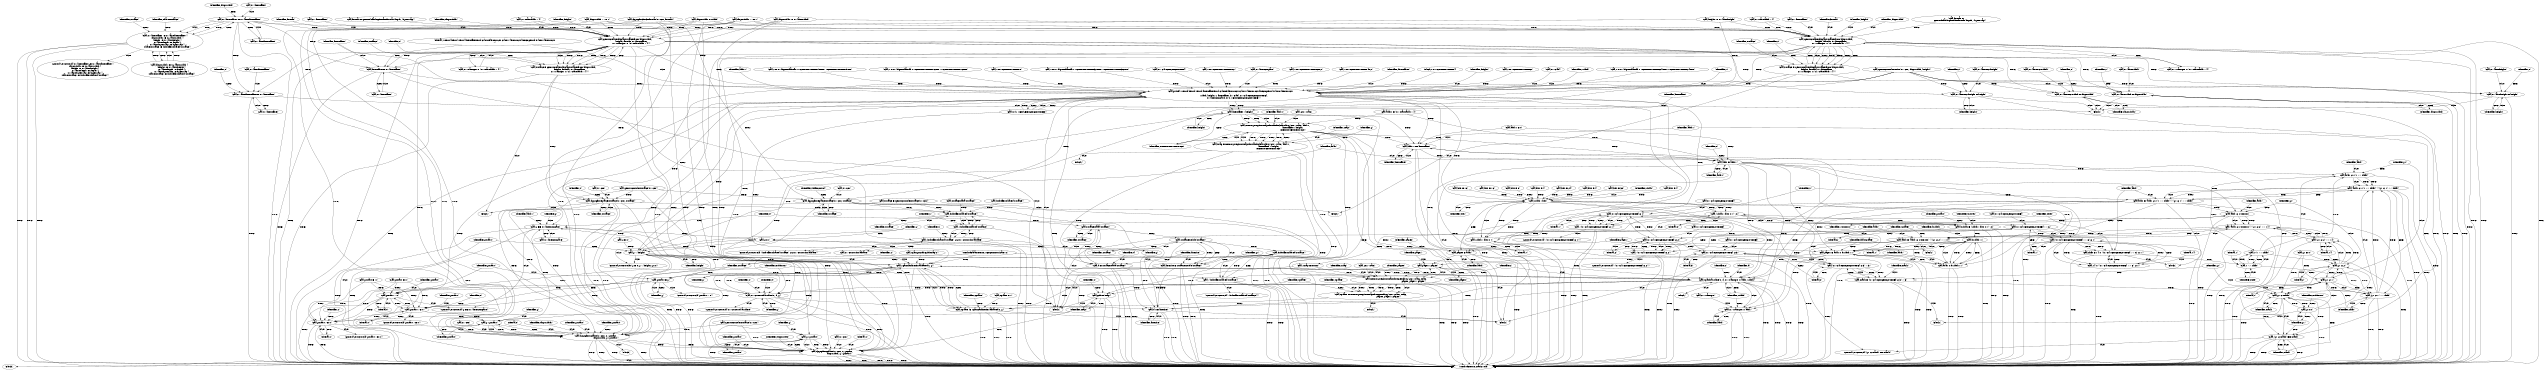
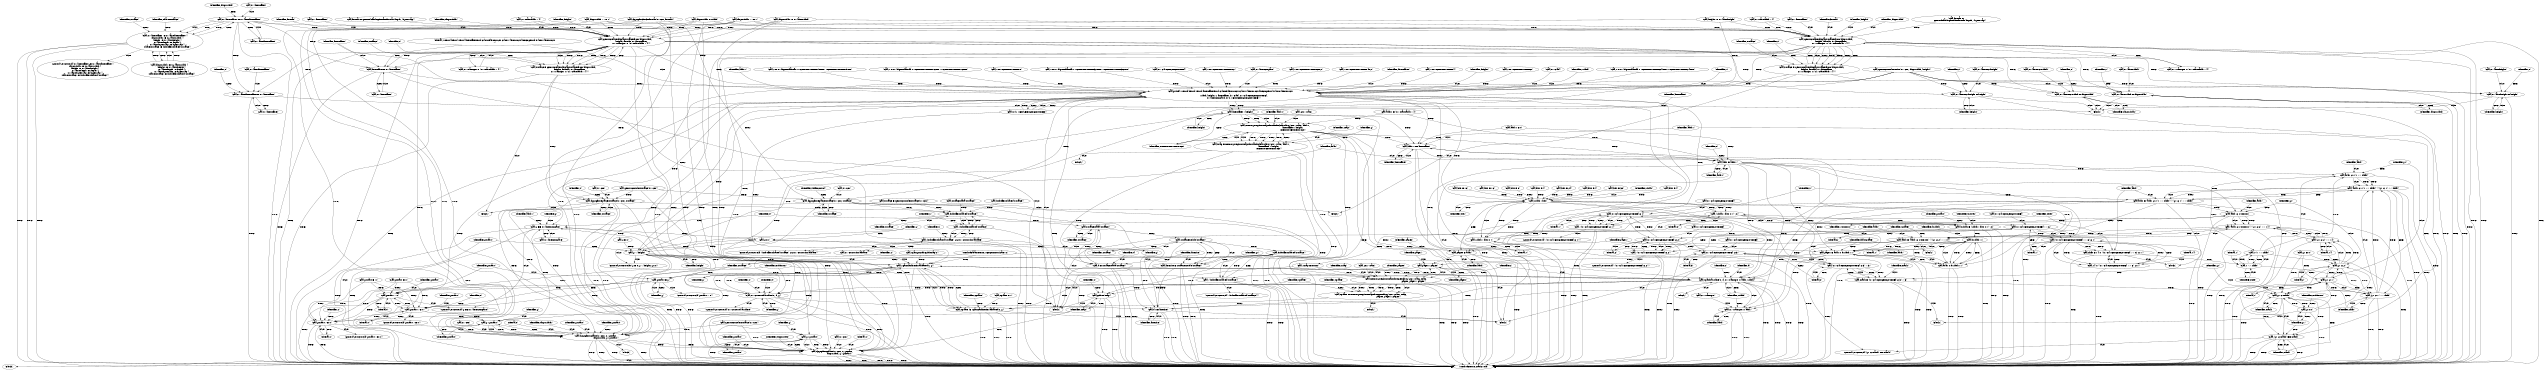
node "(Block,v = VGA_DRAW_LINE4)": label "(Block,v = VGA_DRAW_LINE4)" -> "(Call,v = VGA_DRAW_LINE4)"
edge "(Call,y1++)" -> "(Call,y1 & 1)": label "AST: " -> "DDG: "
